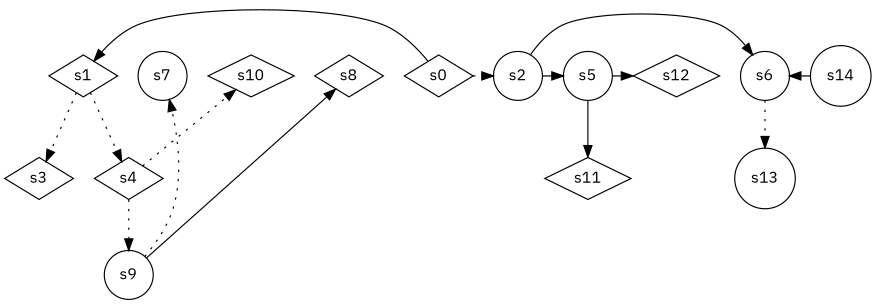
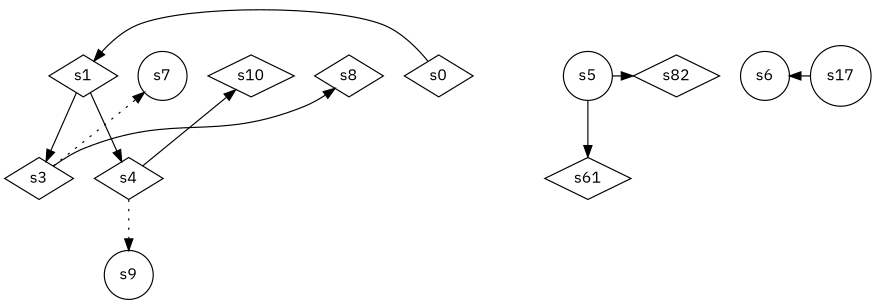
node "s2": removed
node "s12": label "s12" -> "s82"
node "s14": label "s14" -> "s17"
edge "s1" -> "s3": style dotted -> solid
edge "s1" -> "s4": style dotted -> solid
edge "s4" -> "s10": style dotted -> solid
edge "s9" -> "s8": now "s3" -> "s8"
node "s11": label "s11" -> "s61"
node "s13": removed
edge "s9" -> "s7": now "s3" -> "s7"
